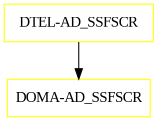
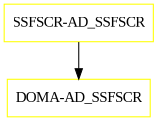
node "DTEL-AD_SSFSCR": label "DTEL-AD_SSFSCR" -> "SSFSCR-AD_SSFSCR"
